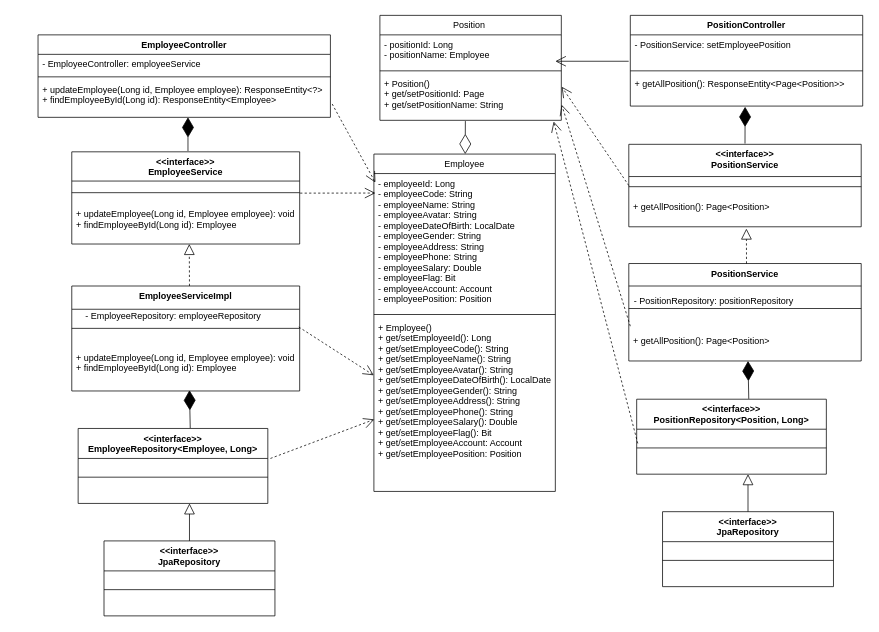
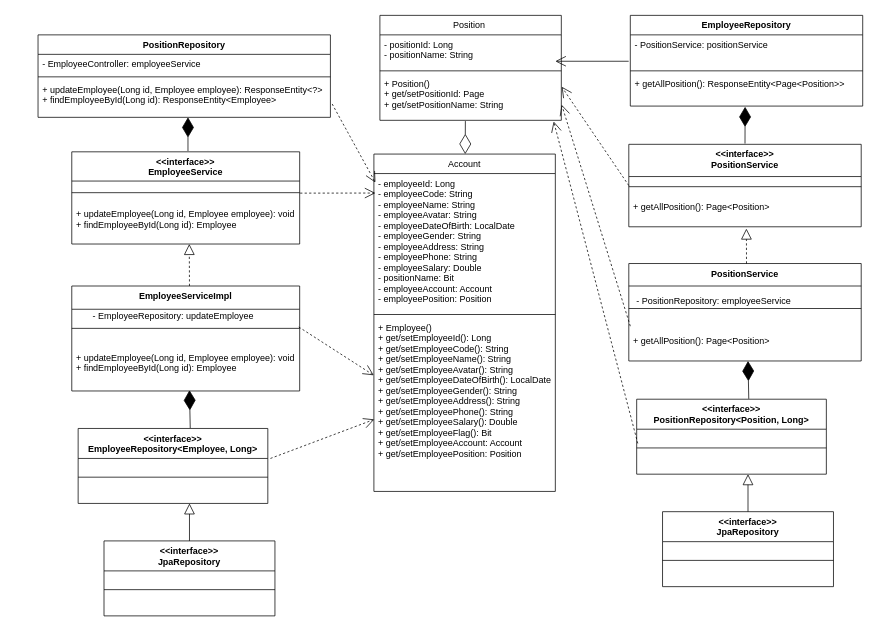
node "PositionController": label "PositionController" -> "EmployeeRepository"
node "EmployeeController": label "EmployeeController" -> "PositionRepository"
node "- positionId: Long - positionName: Employee": label "- positionId: Long - positionName: Employee" -> "- positionId: Long - positionName: String"
node "- PositionService: setEmployeePosition": label "- PositionService: setEmployeePosition" -> "- PositionService: positionService"
node "Employee": label "Employee" -> "Account"
node "- employeeId: Long - employeeCode: String - employeeName: String - employeeAvatar: String - employeeDateOfBirth: LocalDate - employeeGender: String - employeeAddress: String - employeePhone: String - employeeSalary: Double - employeeFlag: Bit - employeeAccount: Account - employeePosition: Position": label "- employeeId: Long - employeeCode: String - employeeName: String - employeeAvatar: String - employeeDateOfBirth: LocalDate - employeeGender: String - employeeAddress: String - employeePhone: String - employeeSalary: Double - employeeFlag: Bit - employeeAccount: Account - employeePosition: Position" -> "- employeeId: Long - employeeCode: String - employeeName: String - employeeAvatar: String - employeeDateOfBirth: LocalDate - employeeGender: String - employeeAddress: String - employeePhone: String - employeeSalary: Double - positionName: Bit - employeeAccount: Account - employeePosition: Position"
node "- PositionRepository: positionRepository": label "- PositionRepository: positionRepository" -> "- PositionRepository: employeeService"
node "- EmployeeRepository: employeeRepository": label "- EmployeeRepository: employeeRepository" -> "- EmployeeRepository: updateEmployee"
